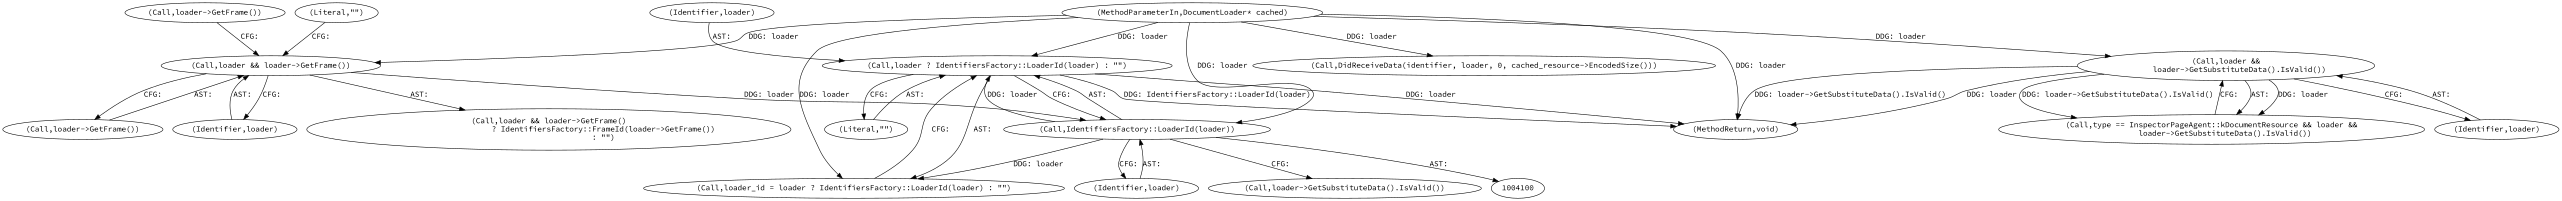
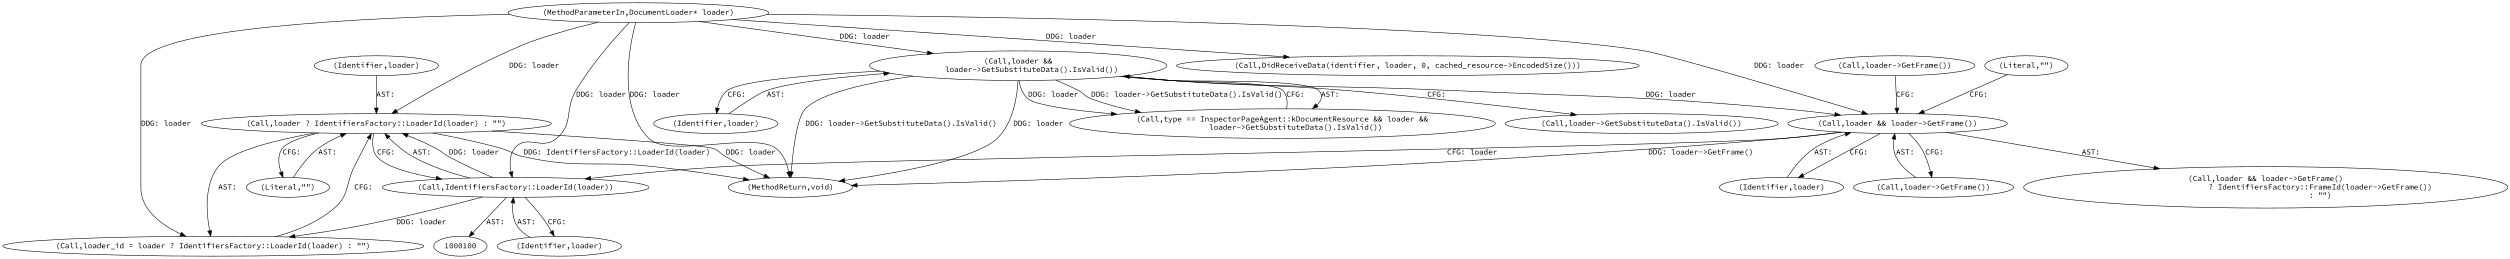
node "(MethodParameterIn,DocumentLoader* cached)": label "(MethodParameterIn,DocumentLoader* cached)" -> "(MethodParameterIn,DocumentLoader* loader)"
edge "(Call,loader && loader->GetSubstituteData().IsValid())" -> "(Call,loader && loader->GetFrame())": added, label "DDG: loader"
edge "(Call,loader && loader->GetFrame())" -> "(Call,IdentifiersFactory::LoaderId(loader))": label "DDG: loader" -> "CFG: loader"
edge "(Call,IdentifiersFactory::LoaderId(loader))" -> "(Call,loader->GetSubstituteData().IsValid())": now "(Call,loader && loader->GetSubstituteData().IsValid())" -> "(Call,loader->GetSubstituteData().IsValid())"
edge "(Call,loader && loader->GetFrame())" -> "(MethodReturn,void)": added, label "DDG: loader->GetFrame()"
node "1004100": label "1004100" -> "1000100"
